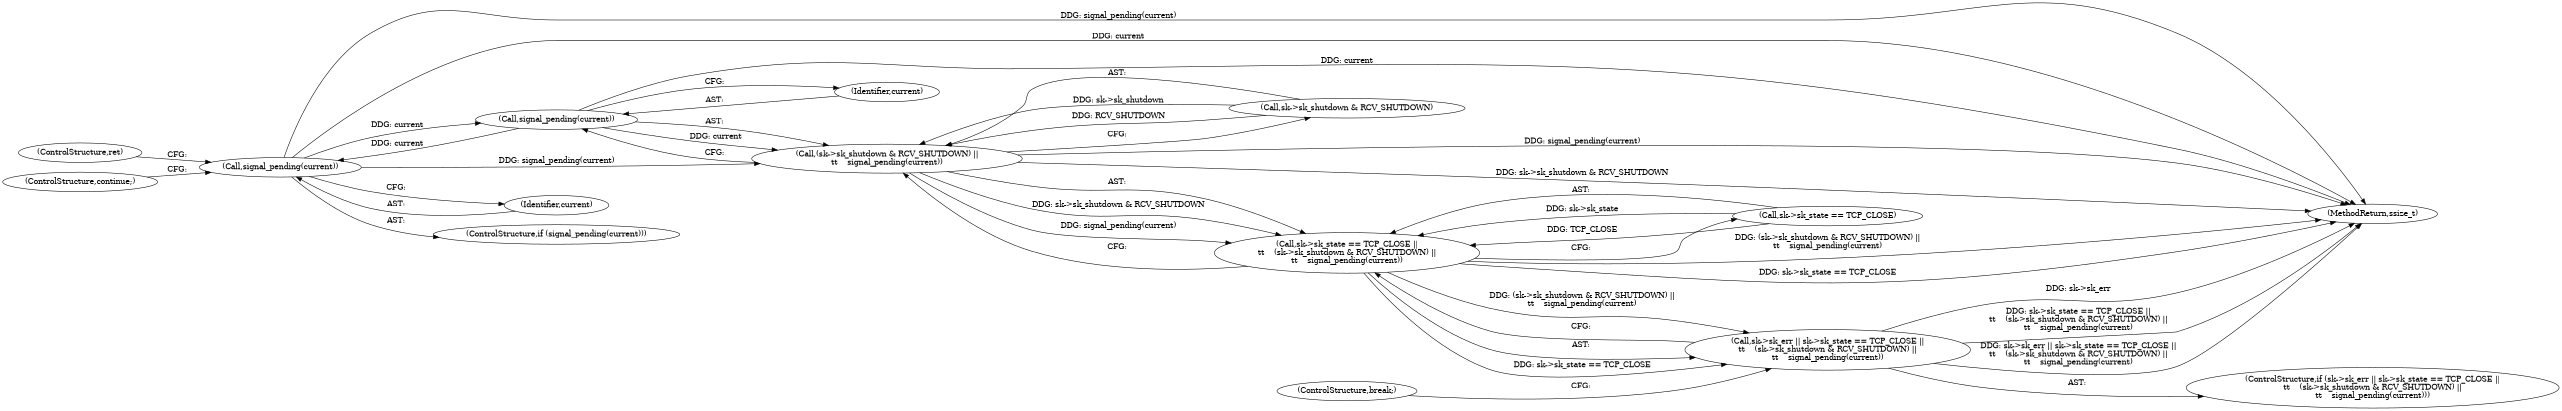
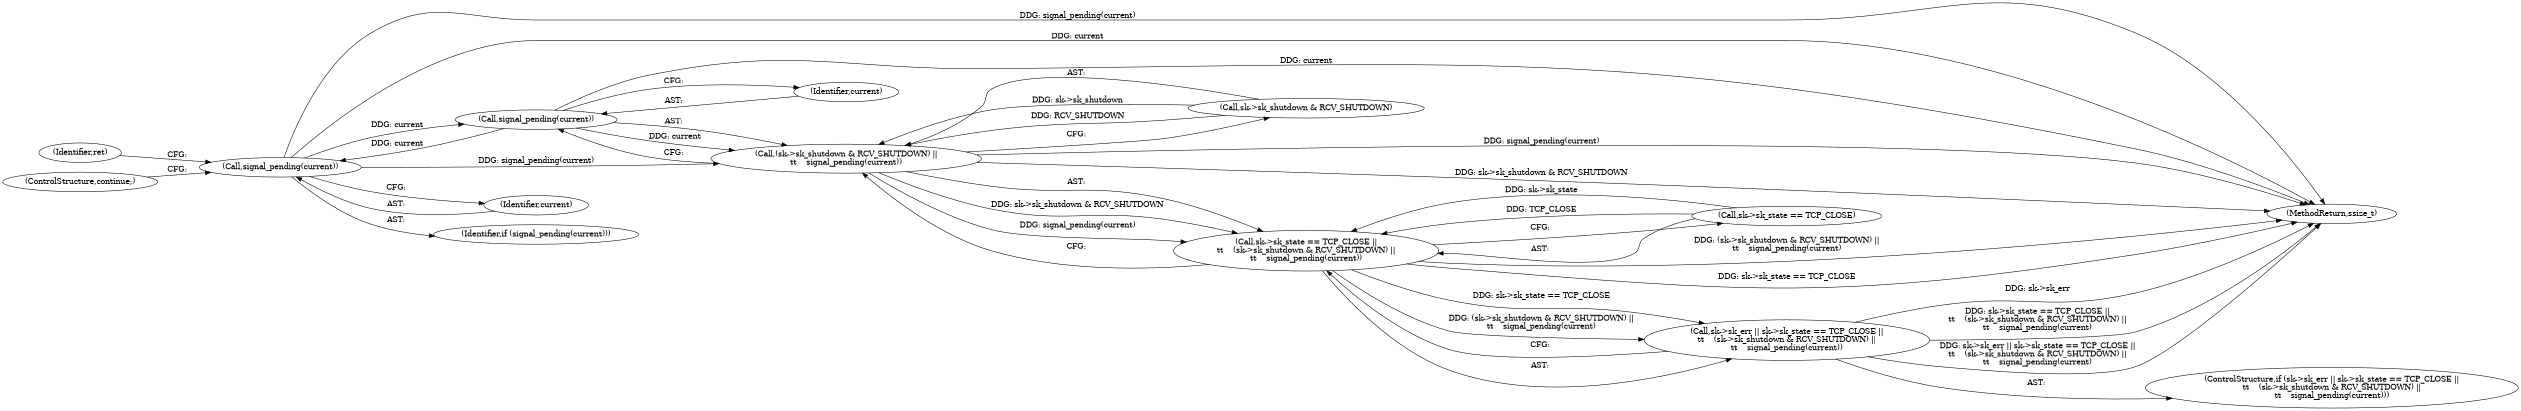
node "(ControlStructure,ret)": label "(ControlStructure,ret)" -> "(Identifier,ret)"
node "(ControlStructure,if (signal_pending(current)))": label "(ControlStructure,if (signal_pending(current)))" -> "(Identifier,if (signal_pending(current)))"
node "(ControlStructure,break;)": removed
